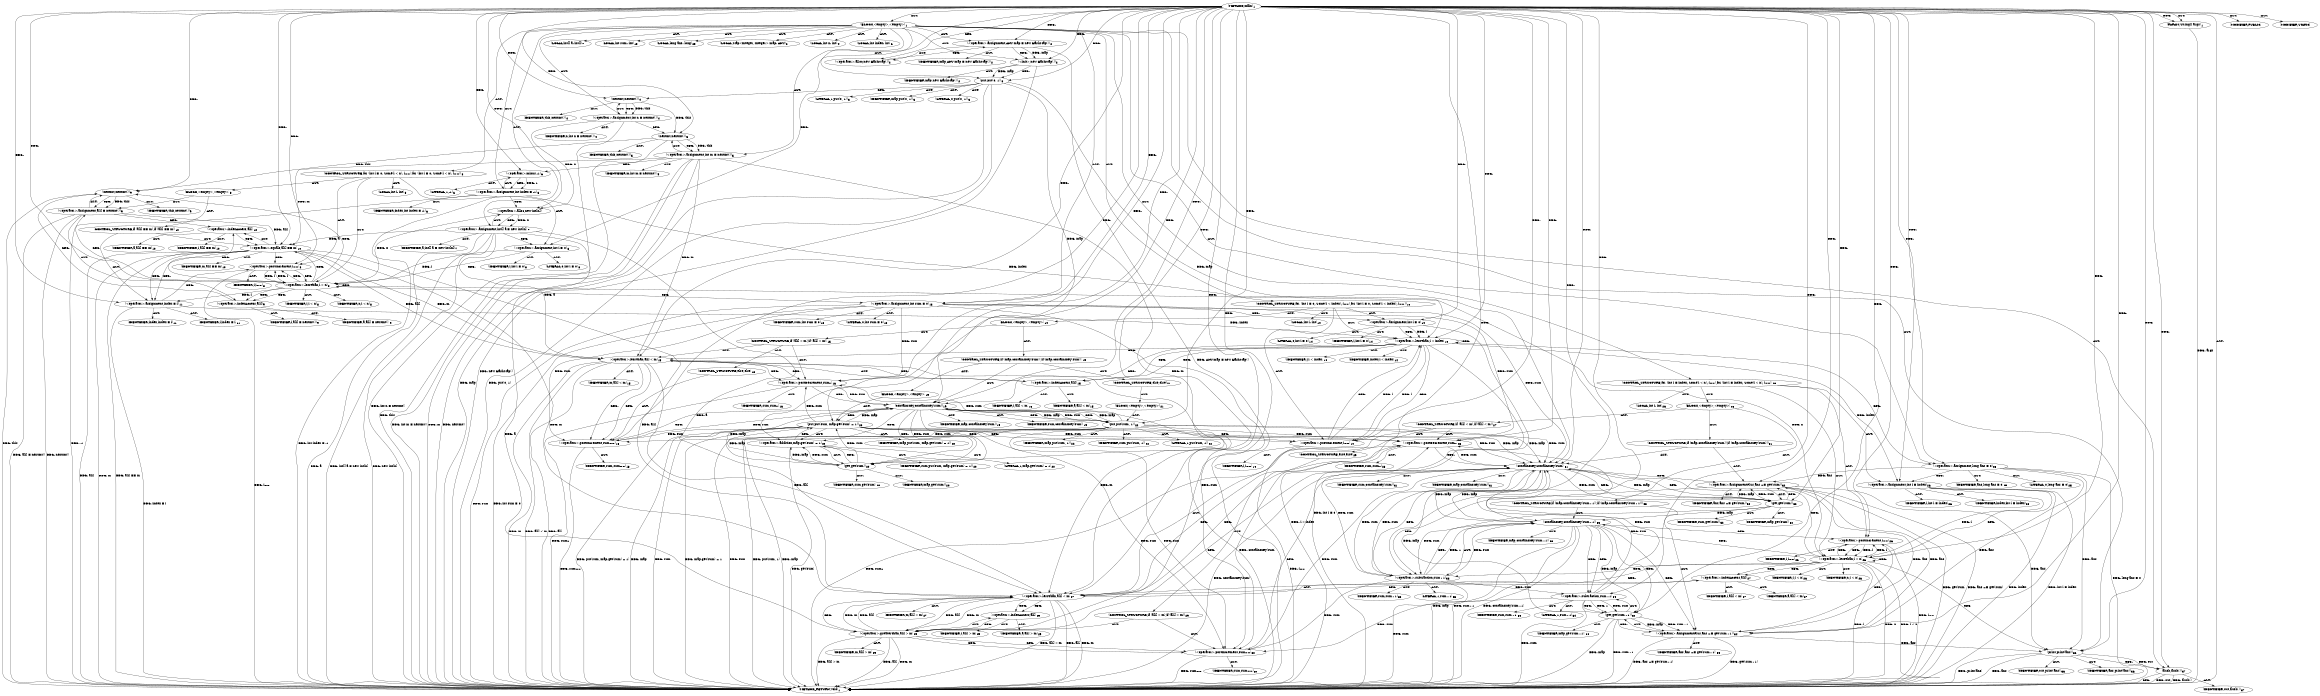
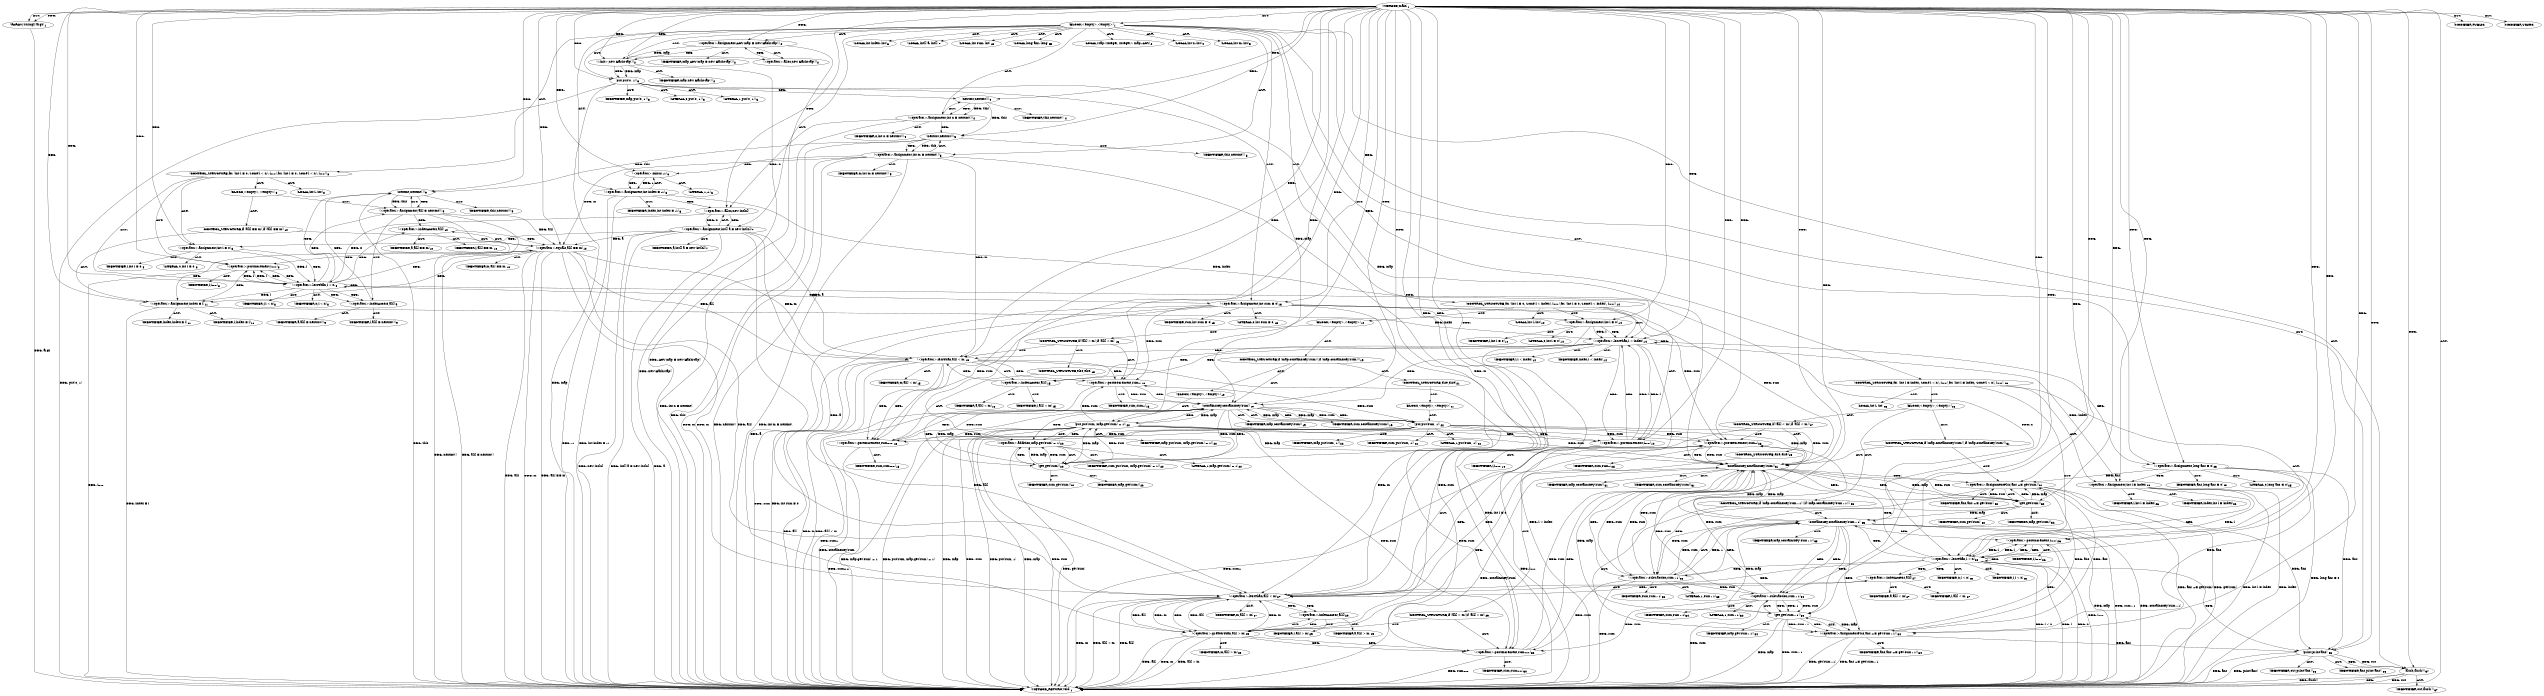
node "(LOCAL,int m: int)": added
edge "(METHOD,main)" -> "(put,put(sum, 1))": removed, label "DDG:"
